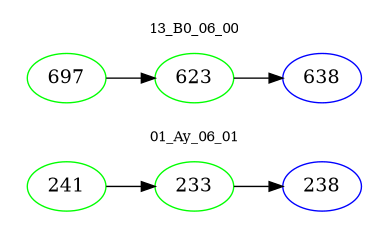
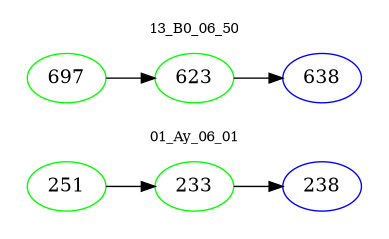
cluster "13_B0_06_00": label "13_B0_06_00" -> "13_B0_06_50"
node "241": label "241" -> "251"
